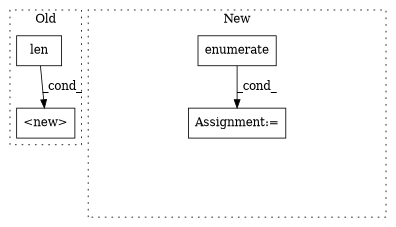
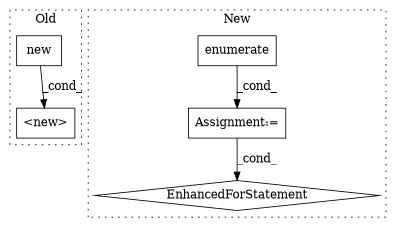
node "len": label "len" -> "new"
node "EnhancedForStatement": added
